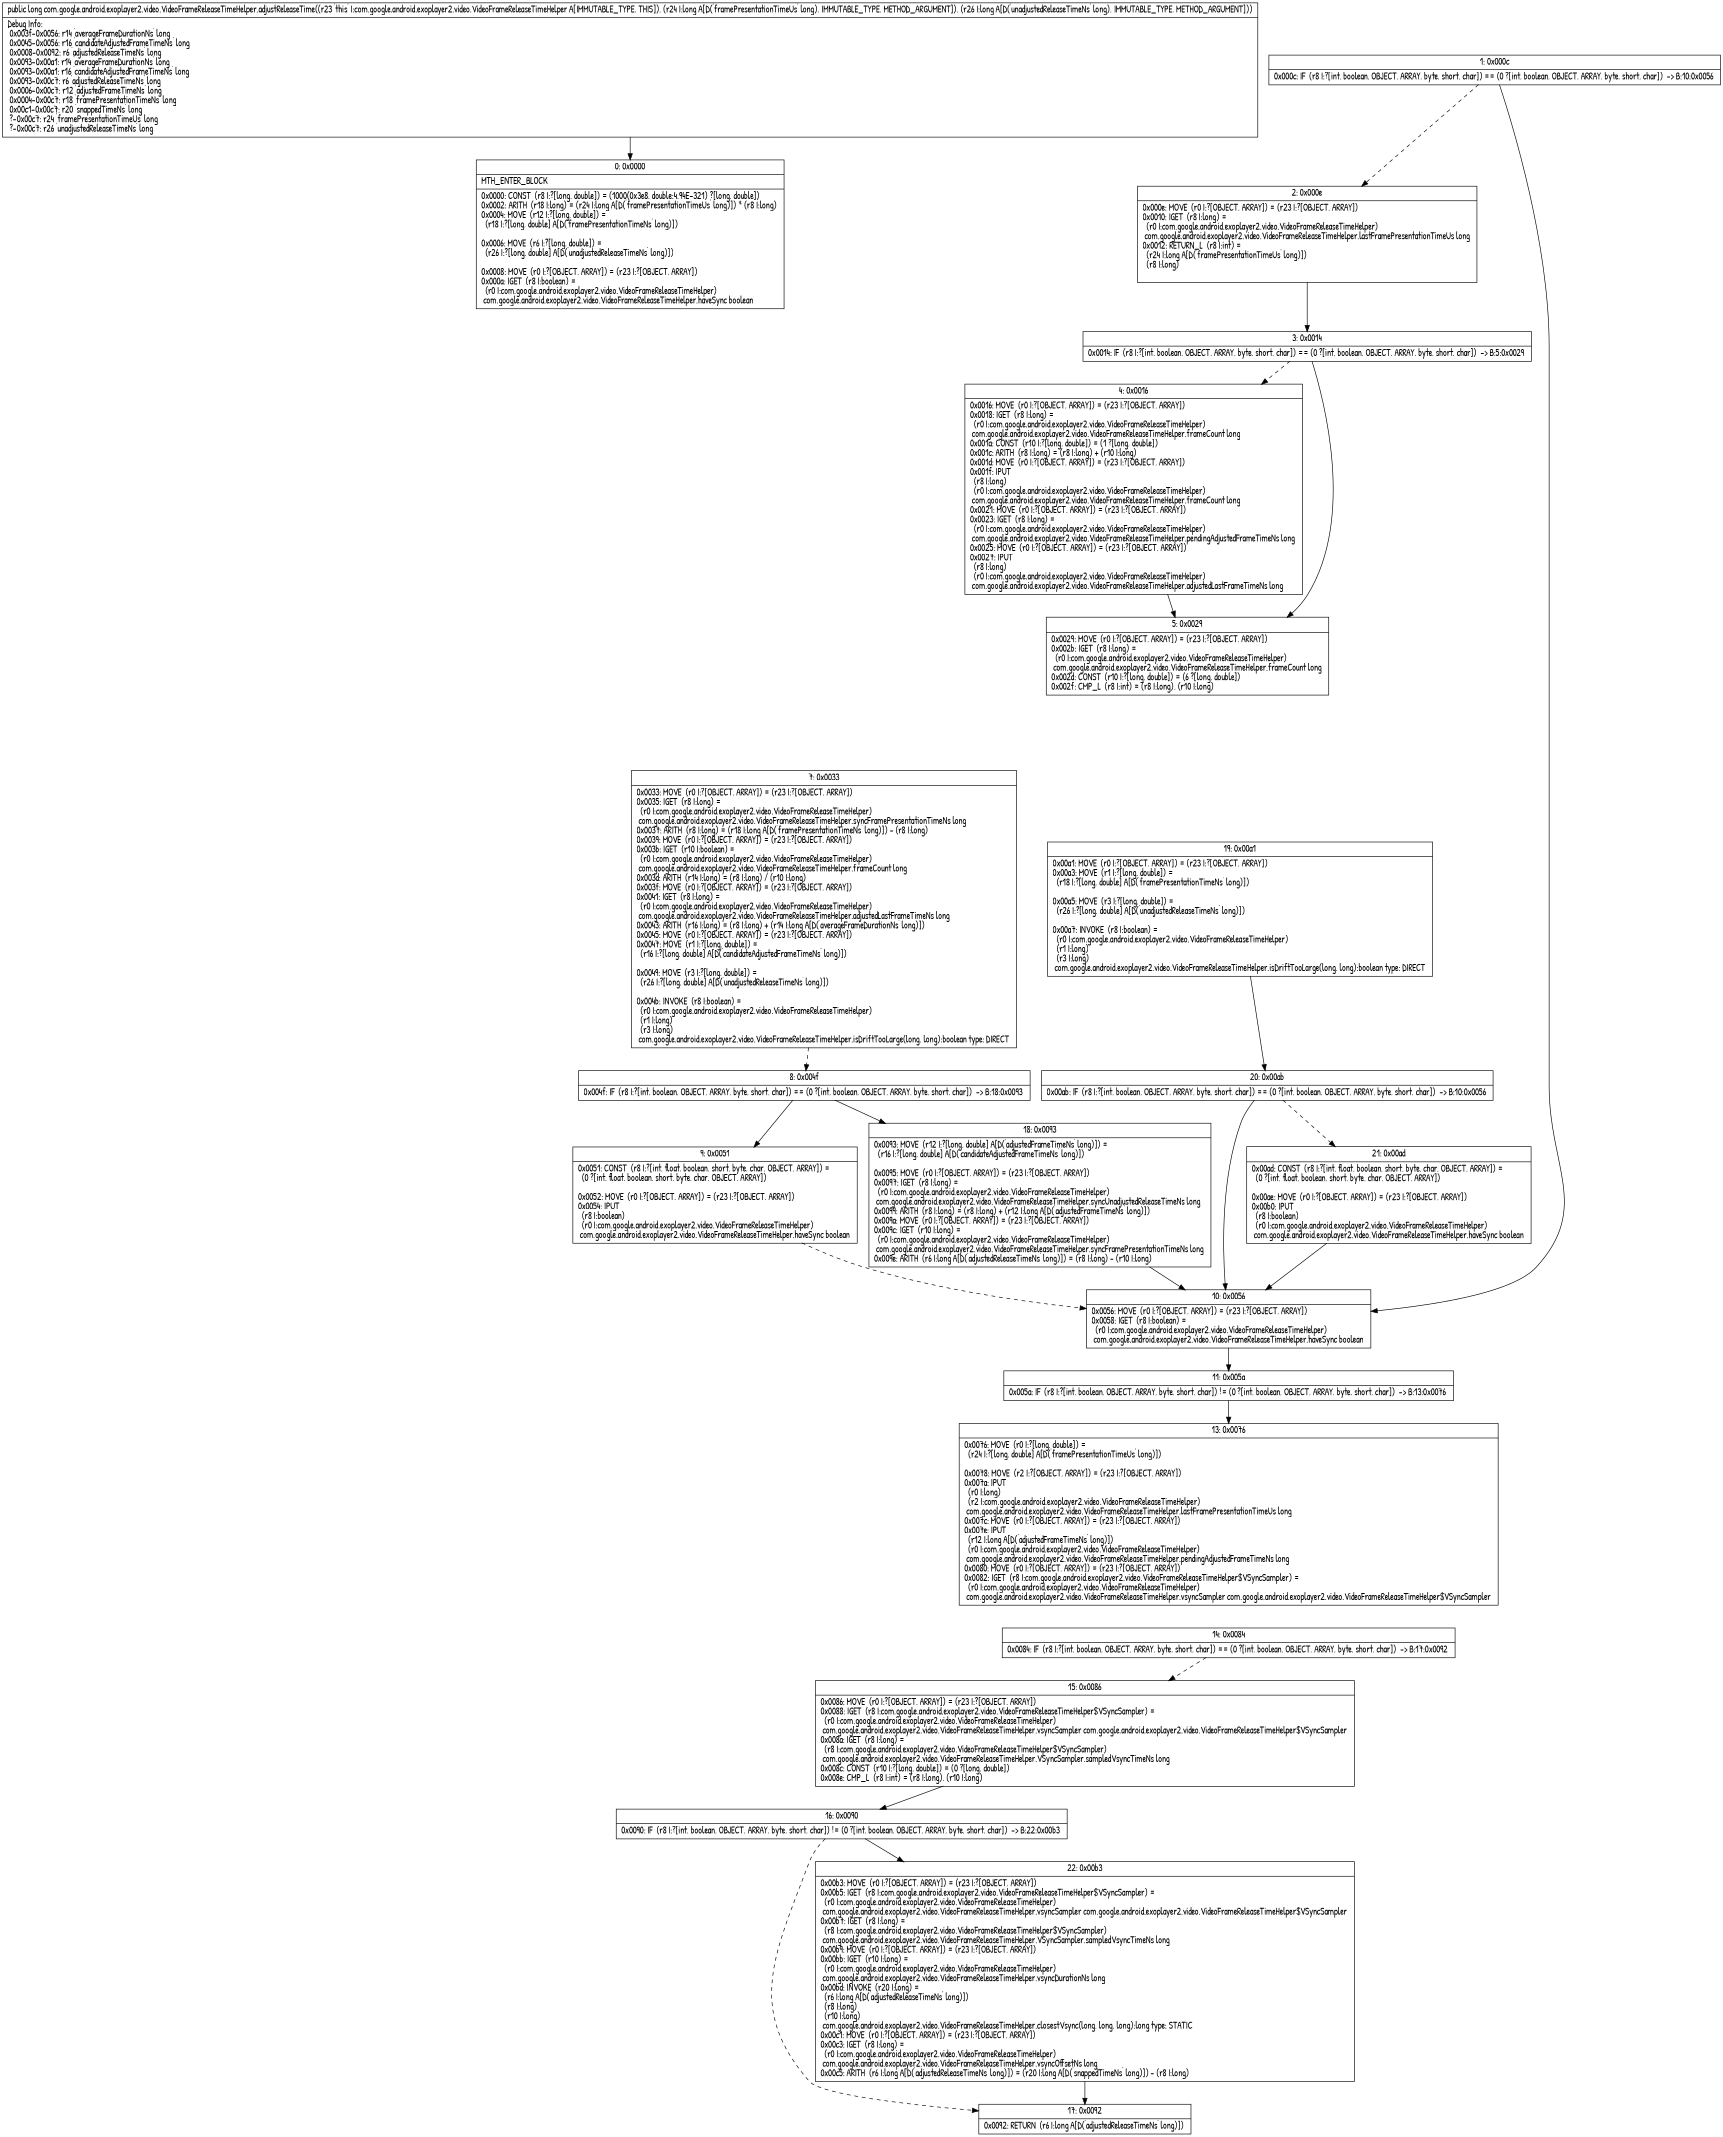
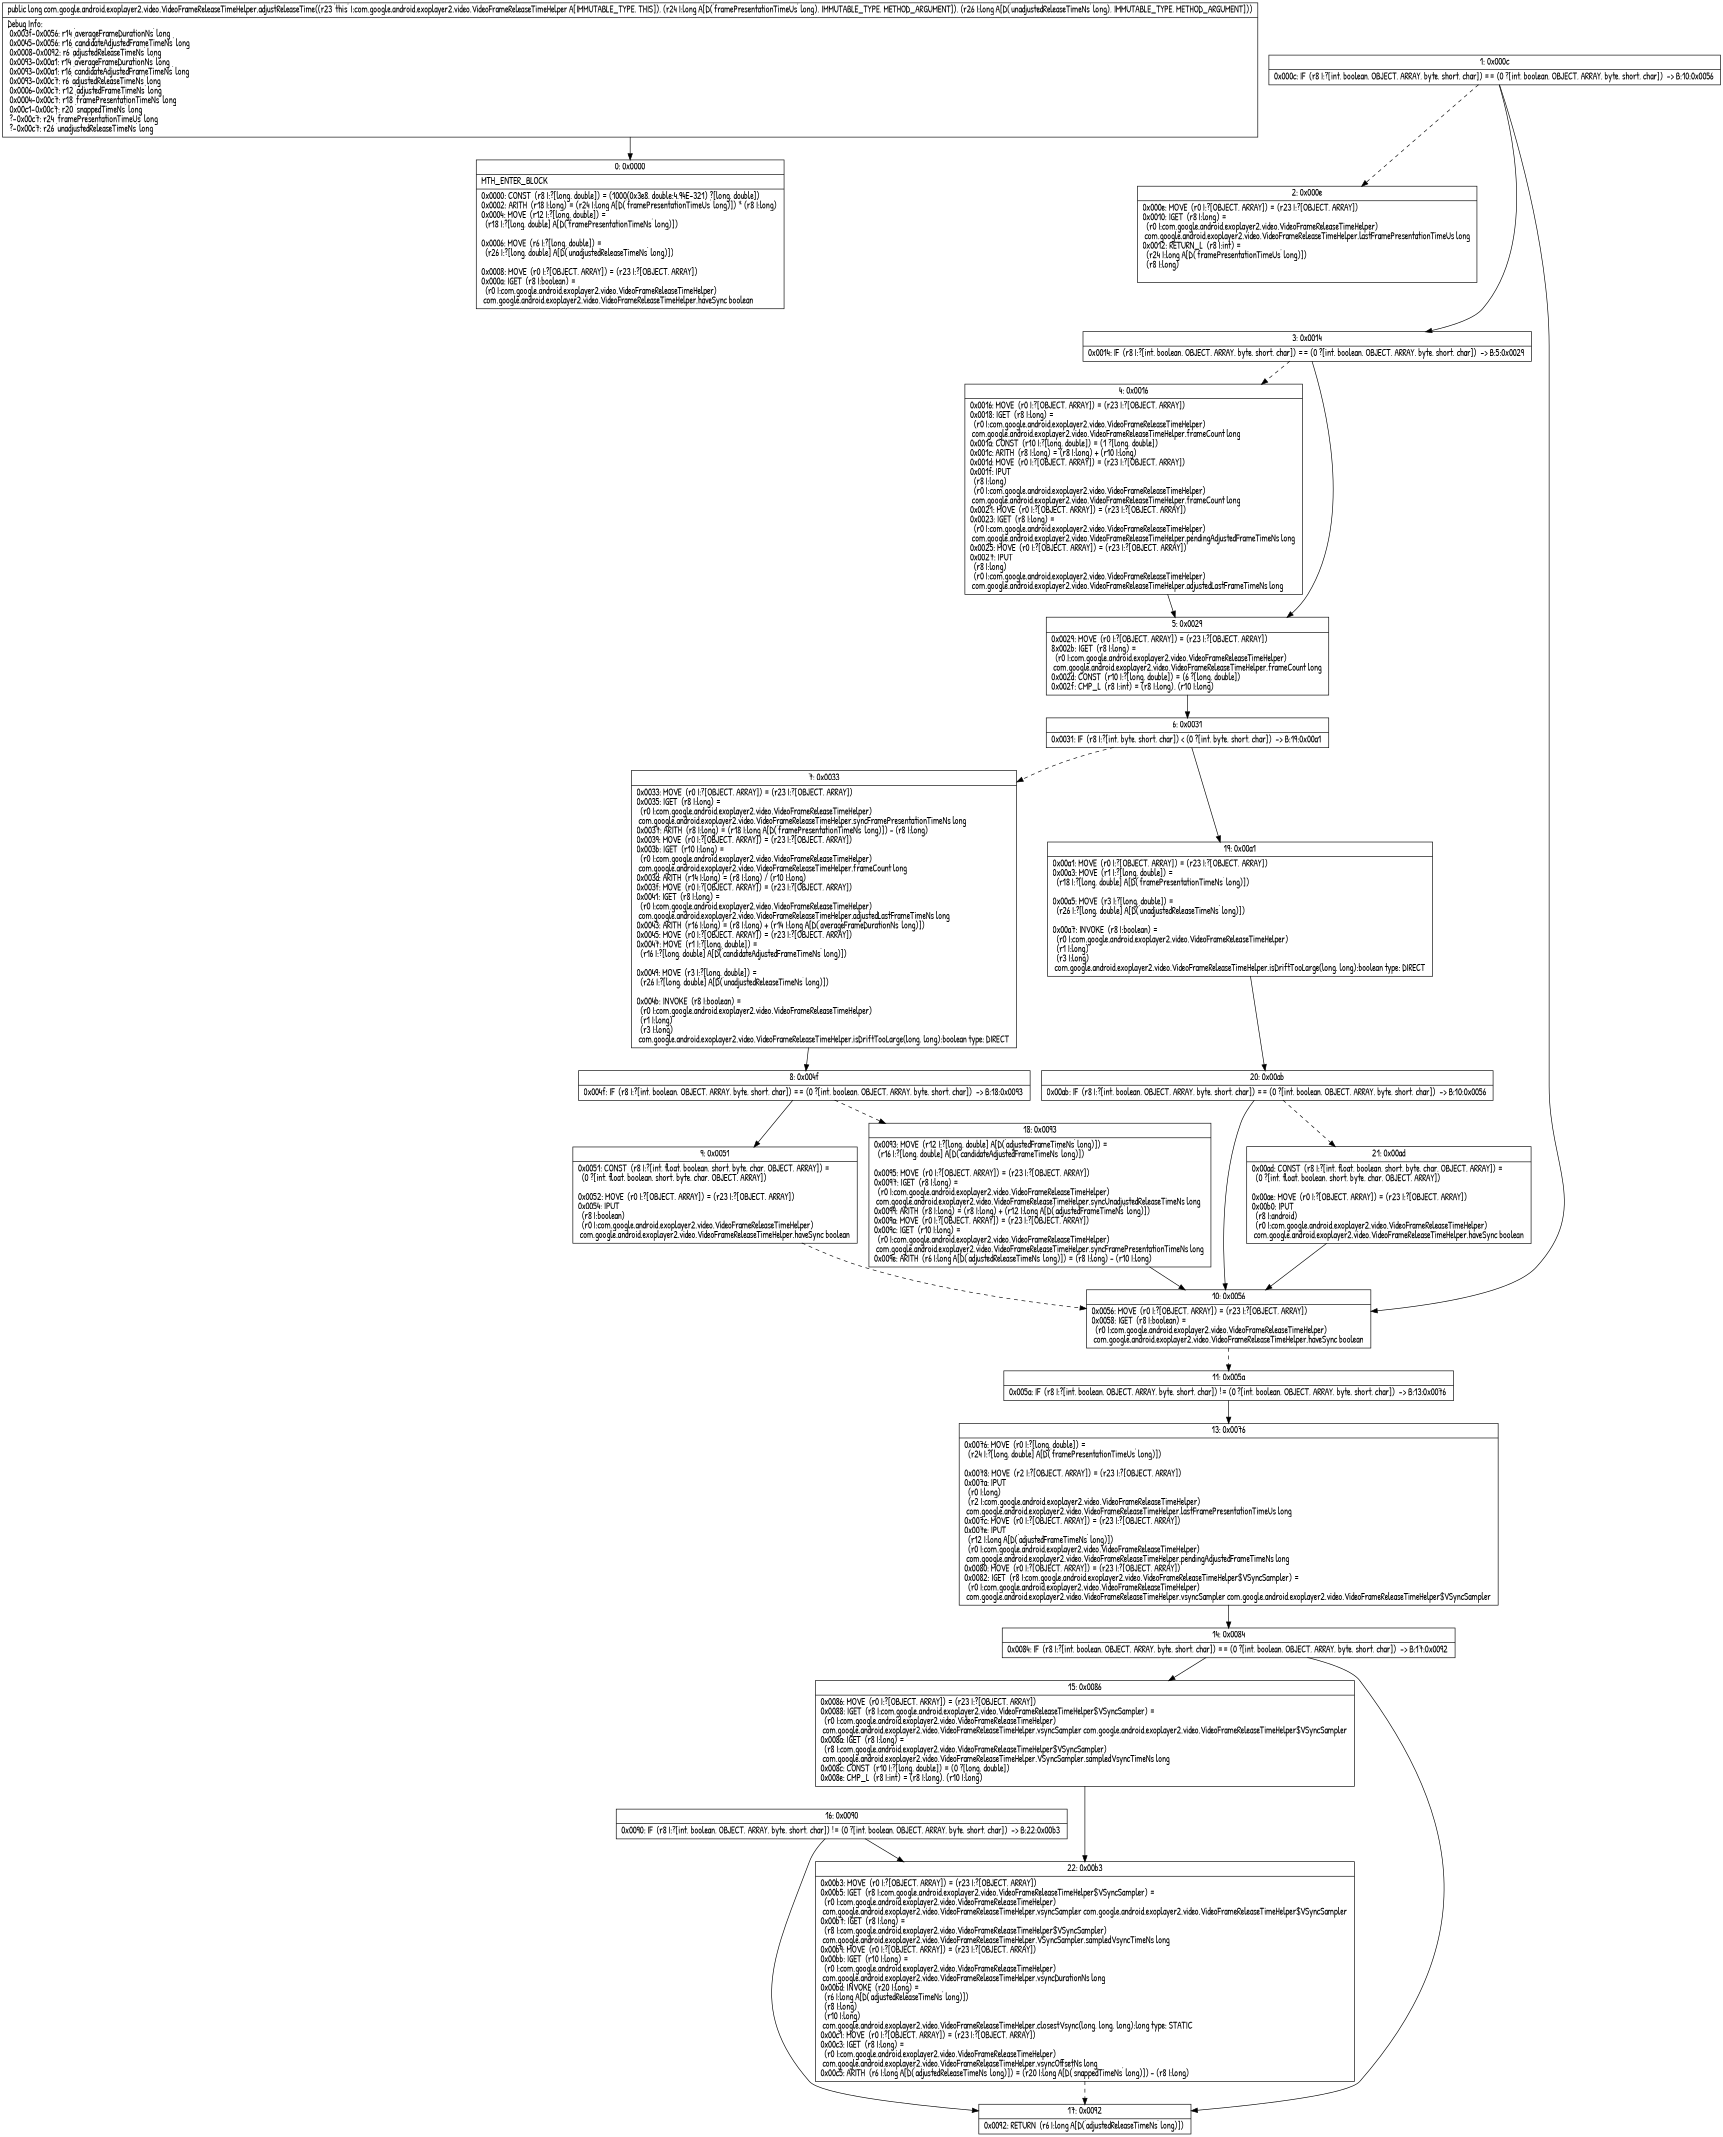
edge "2: 0x000e" -> "3: 0x0014": now "1: 0x000c" -> "3: 0x0014"
node "5: 0x0029": text "0x002b: IGET  (r8 I:long) =" -> "8x002b: IGET  (r8 I:long) ="
node "6: 0x0031": added
node "7: 0x0033": text "0x003b: IGET  (r10 I:boolean) =" -> "0x003b: IGET  (r10 I:long) ="
edge "7: 0x0033" -> "8: 0x004f": style dashed -> solid
edge "8: 0x004f" -> "18: 0x0093": style solid -> dashed
node "21: 0x00ad": text "(r8 I:boolean)" -> "(r8 I:android)"
edge "10: 0x0056" -> "11: 0x005a": style solid -> dashed
edge "13: 0x0076" -> "14: 0x0084": added
edge "14: 0x0084" -> "15: 0x0086": style dashed -> solid
edge "15: 0x0086" -> "16: 0x0090": now "15: 0x0086" -> "22: 0x00b3"
edge "14: 0x0084" -> "17: 0x0092": added
edge "16: 0x0090" -> "17: 0x0092": style dashed -> solid
edge "22: 0x00b3" -> "17: 0x0092": style solid -> dashed
